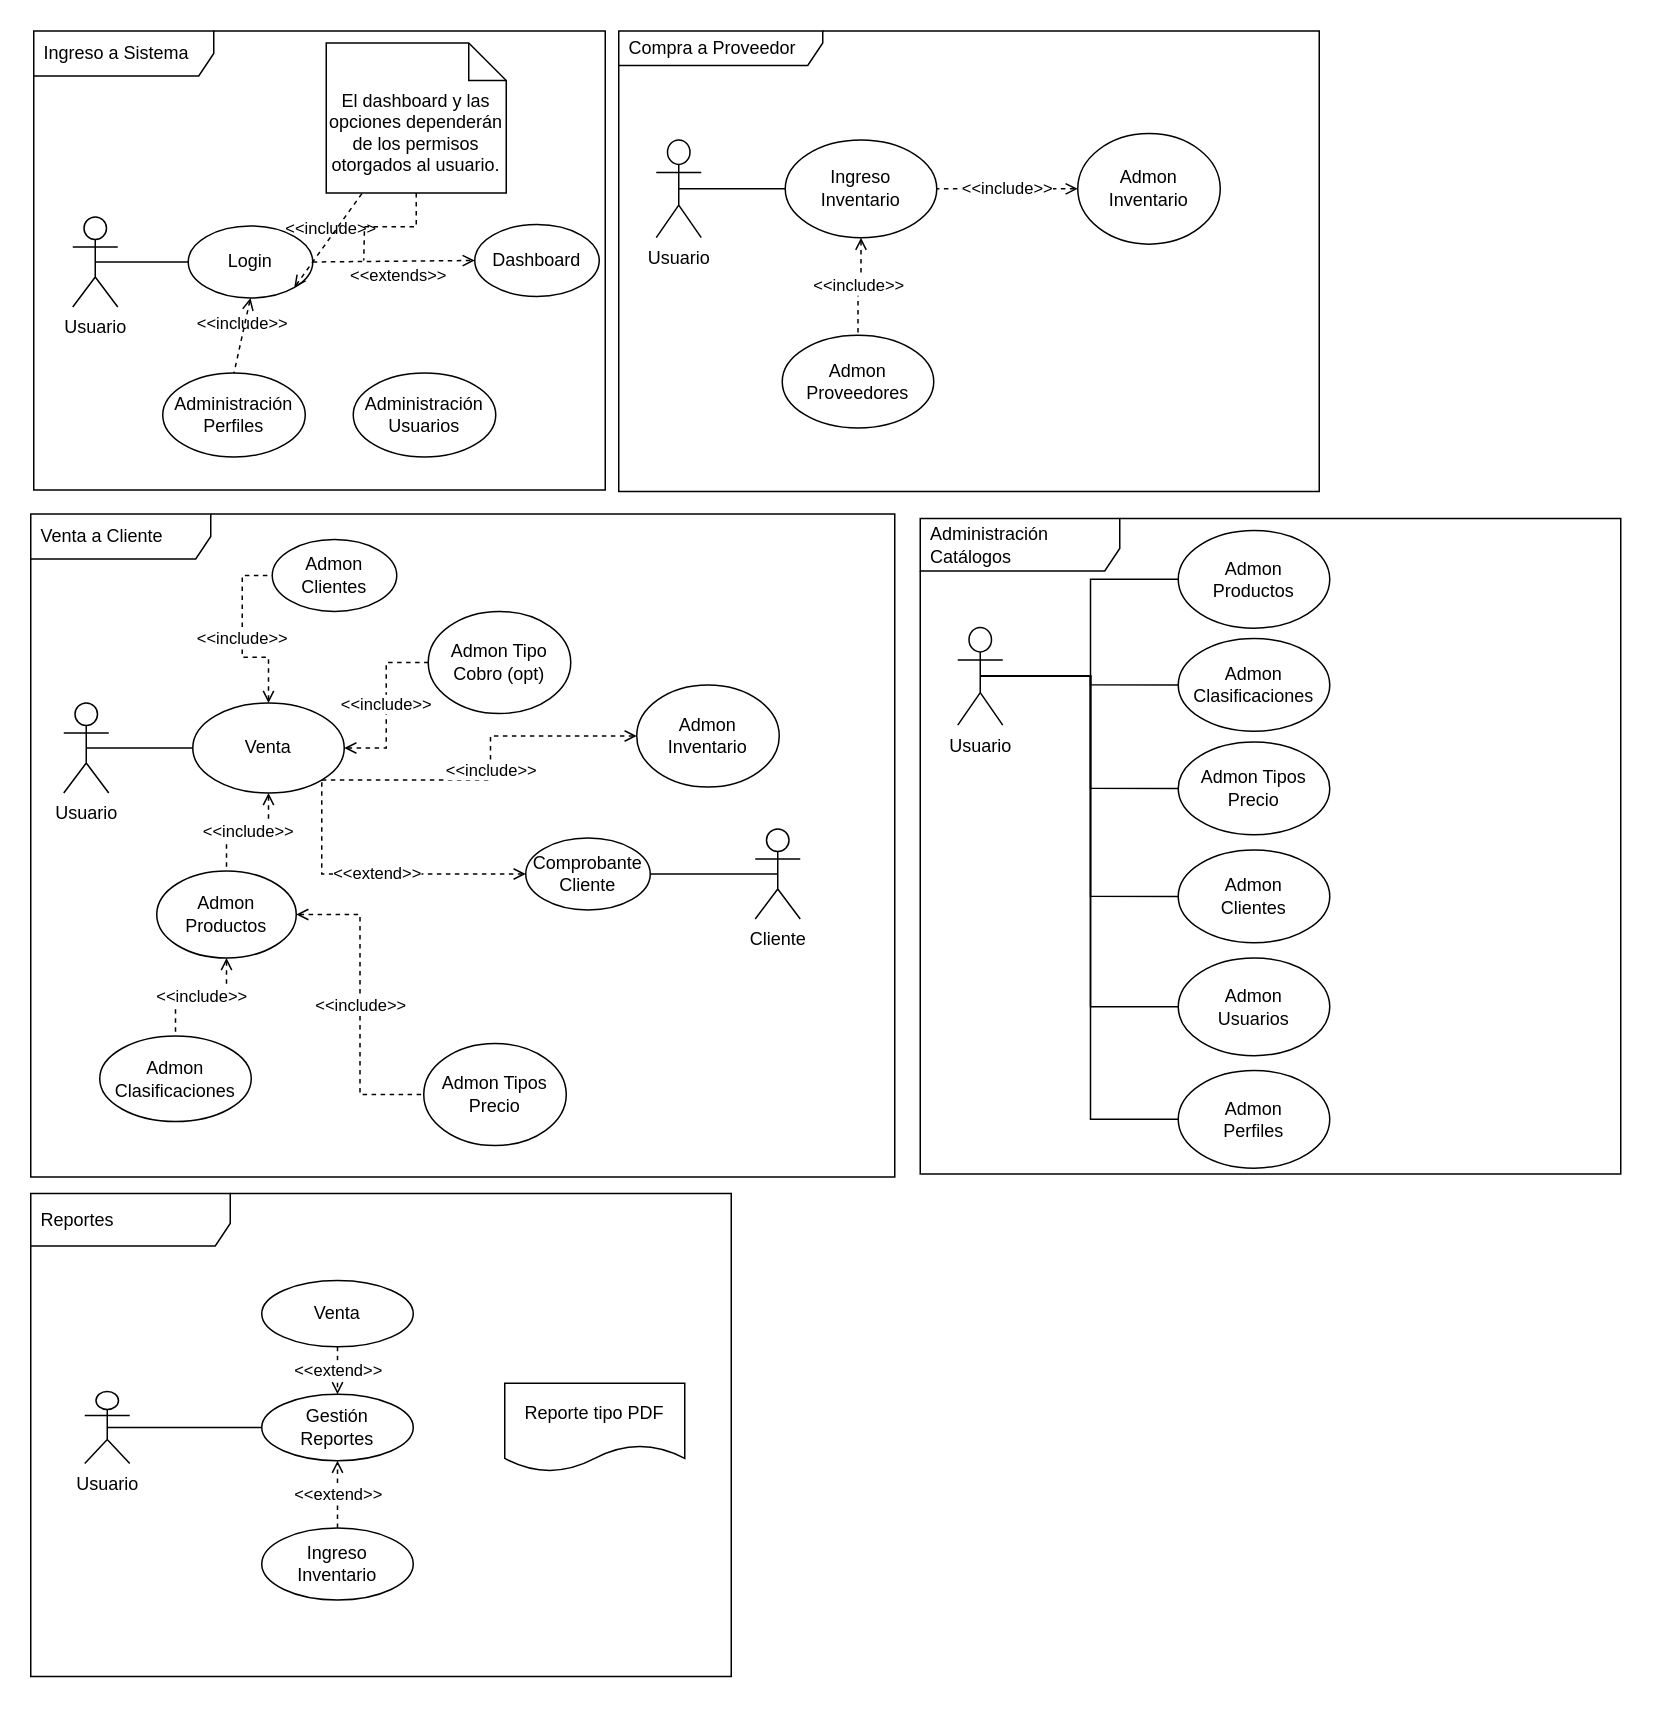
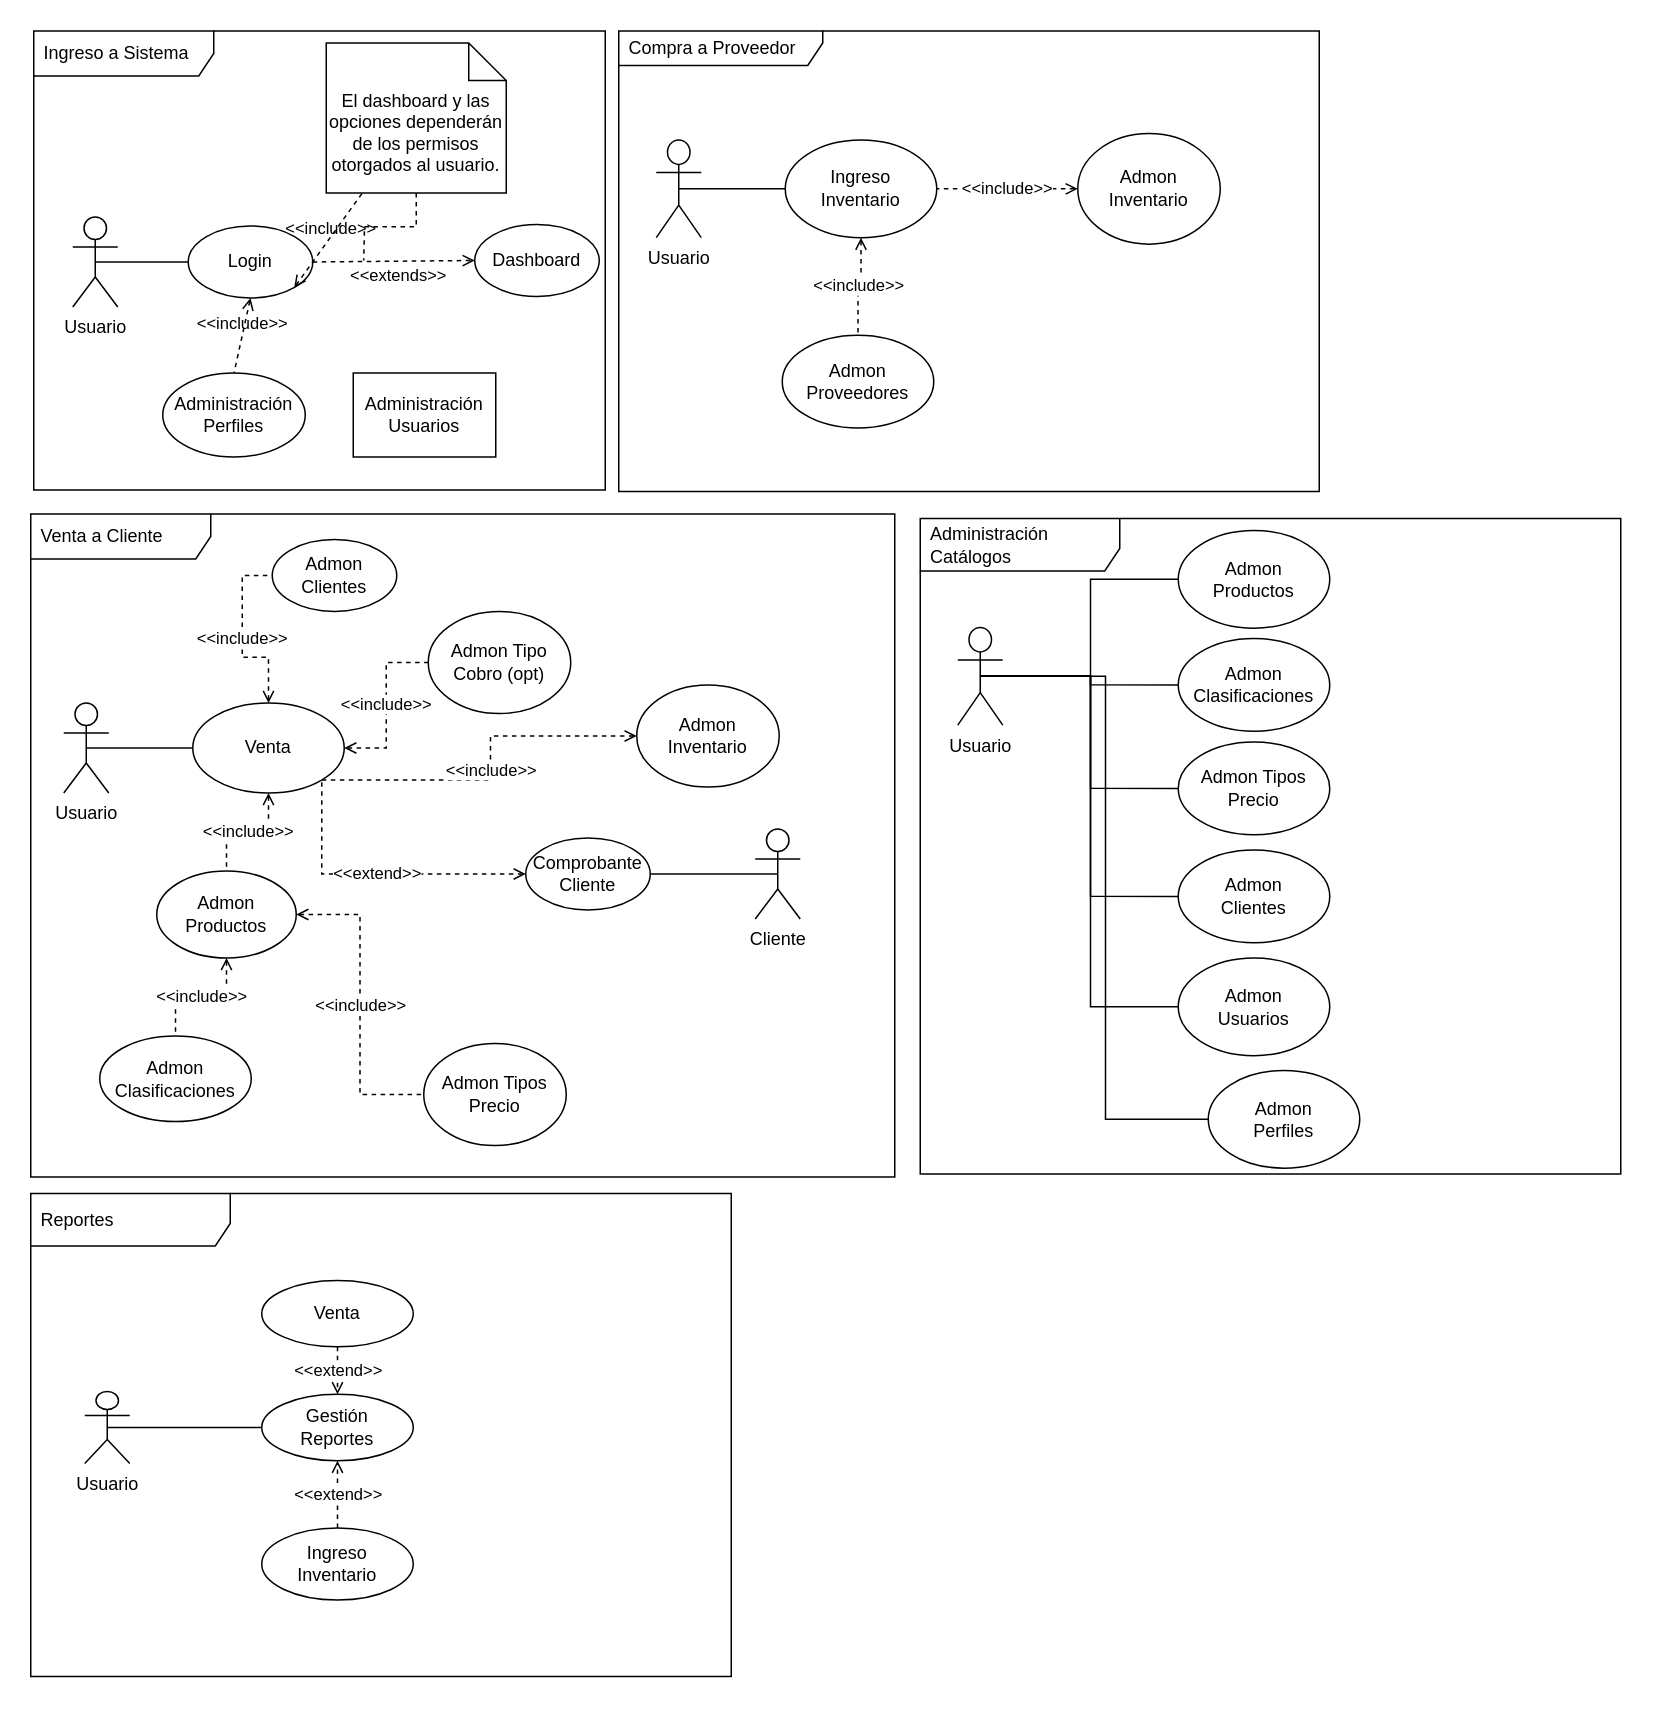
node "Administración Usuarios": shape ellipse -> rectangle
node "Admon Perfiles": moved (1254, 1119) -> (1284, 1119)
node "Reporte tipo PDF": removed
